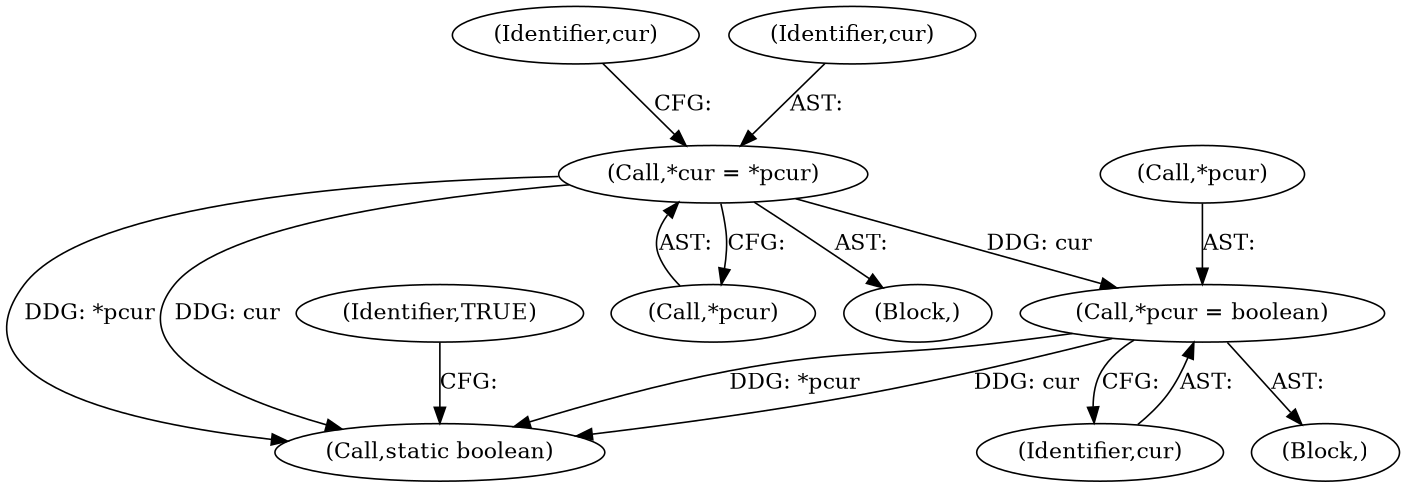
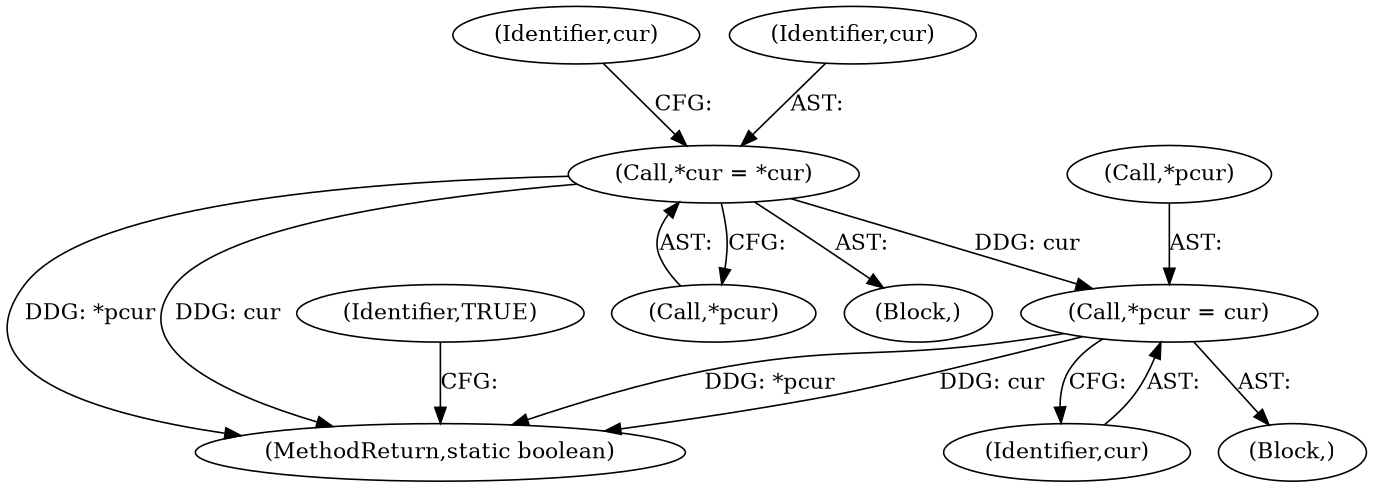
node "(Call,*cur = *pcur)": label "(Call,*cur = *pcur)" -> "(Call,*cur = *cur)"
node "(Call,*pcur = boolean)": label "(Call,*pcur = boolean)" -> "(Call,*pcur = cur)"
node "(Call,static boolean)": label "(Call,static boolean)" -> "(MethodReturn,static boolean)"
